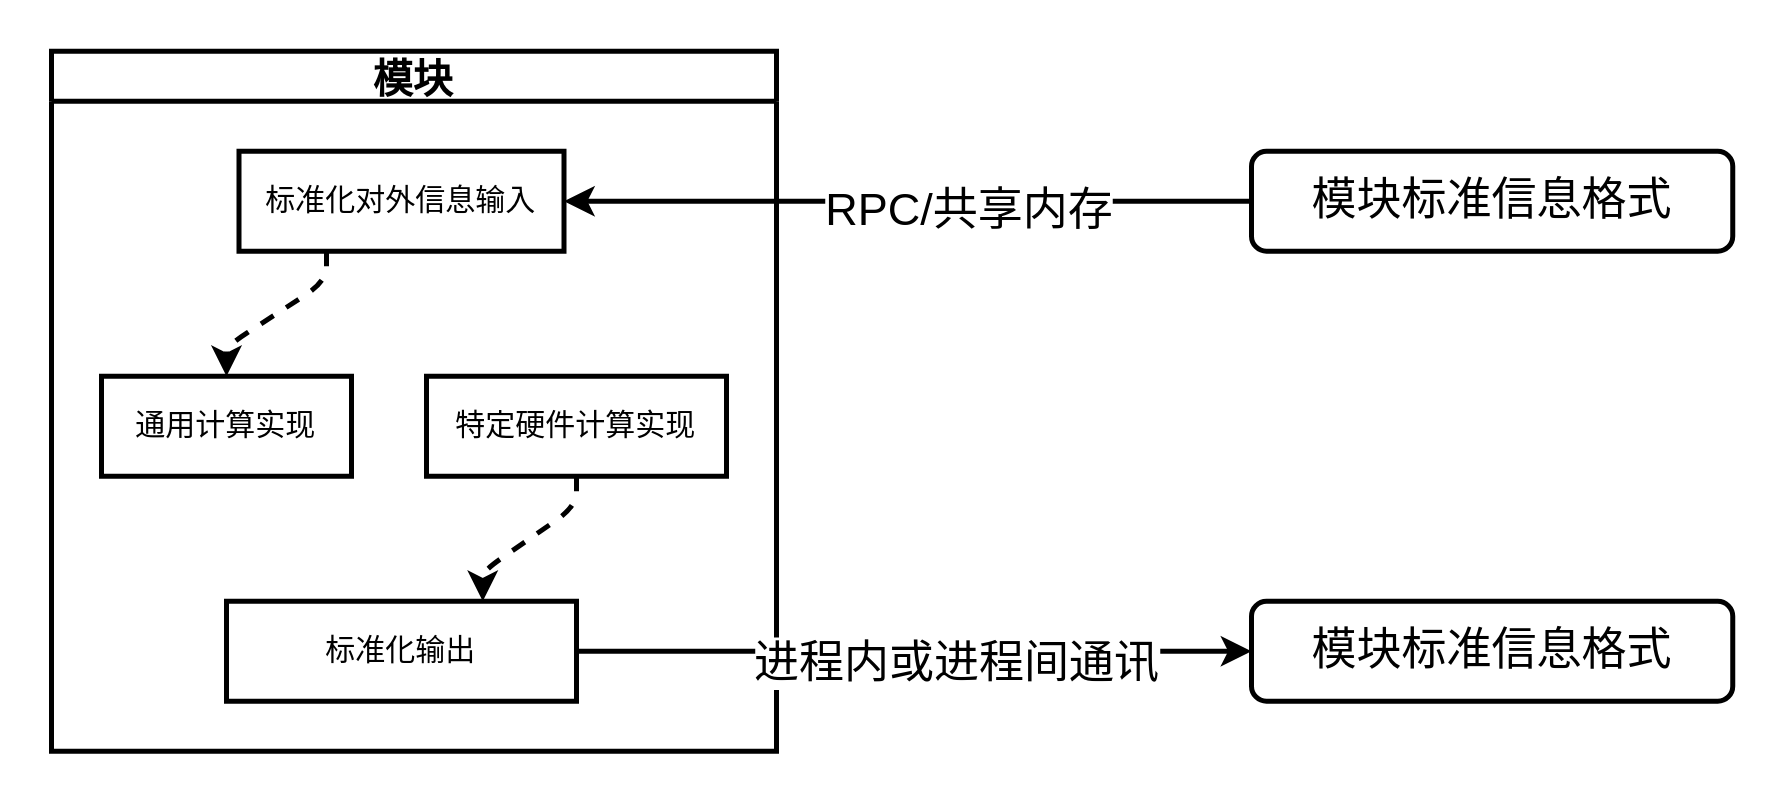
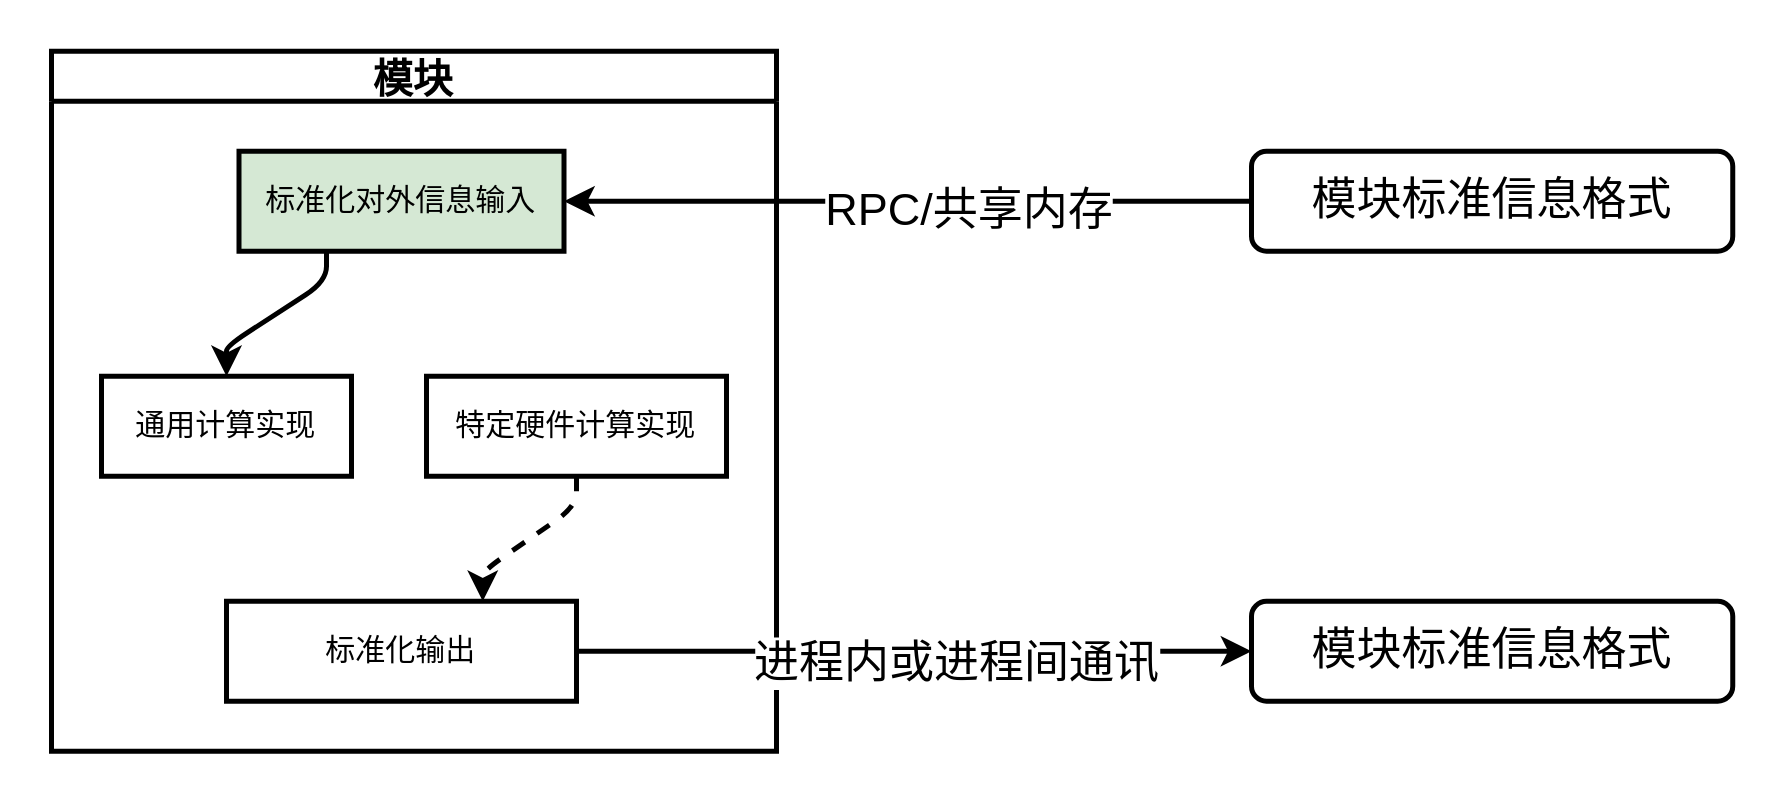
node "标准化对外信息输入": fillcolor #ffffff -> #d5e8d4
edge "标准化对外信息输入" -> "通用计算实现": style dashed -> solid
